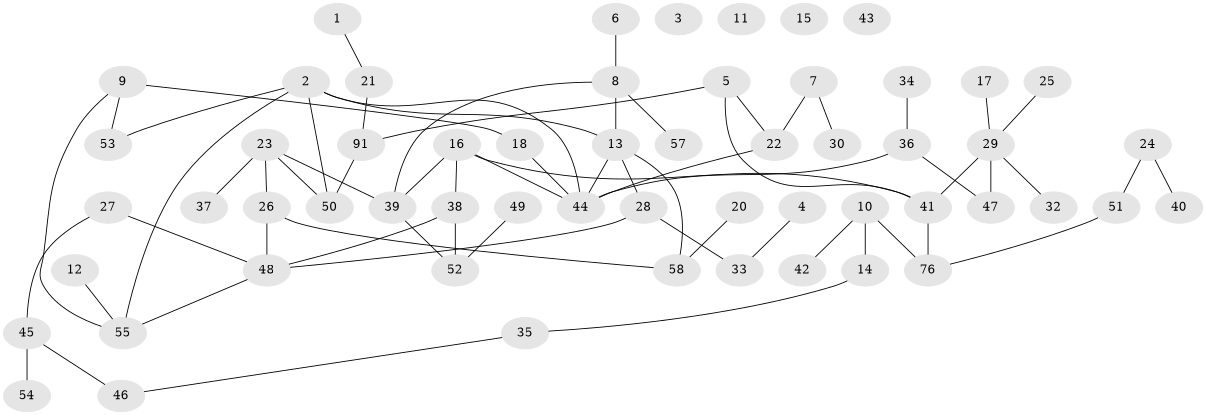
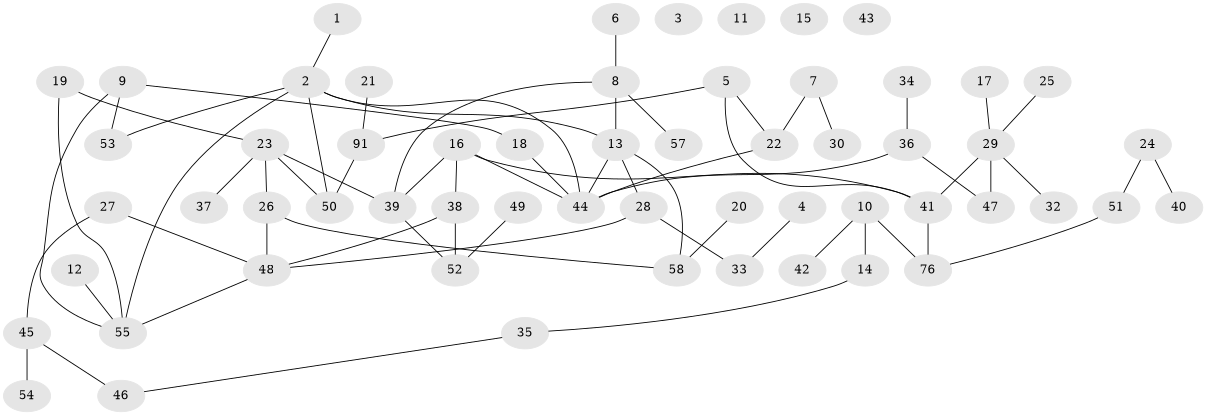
edge "1" -- "21": now "1" -- "2"
node "19": added
